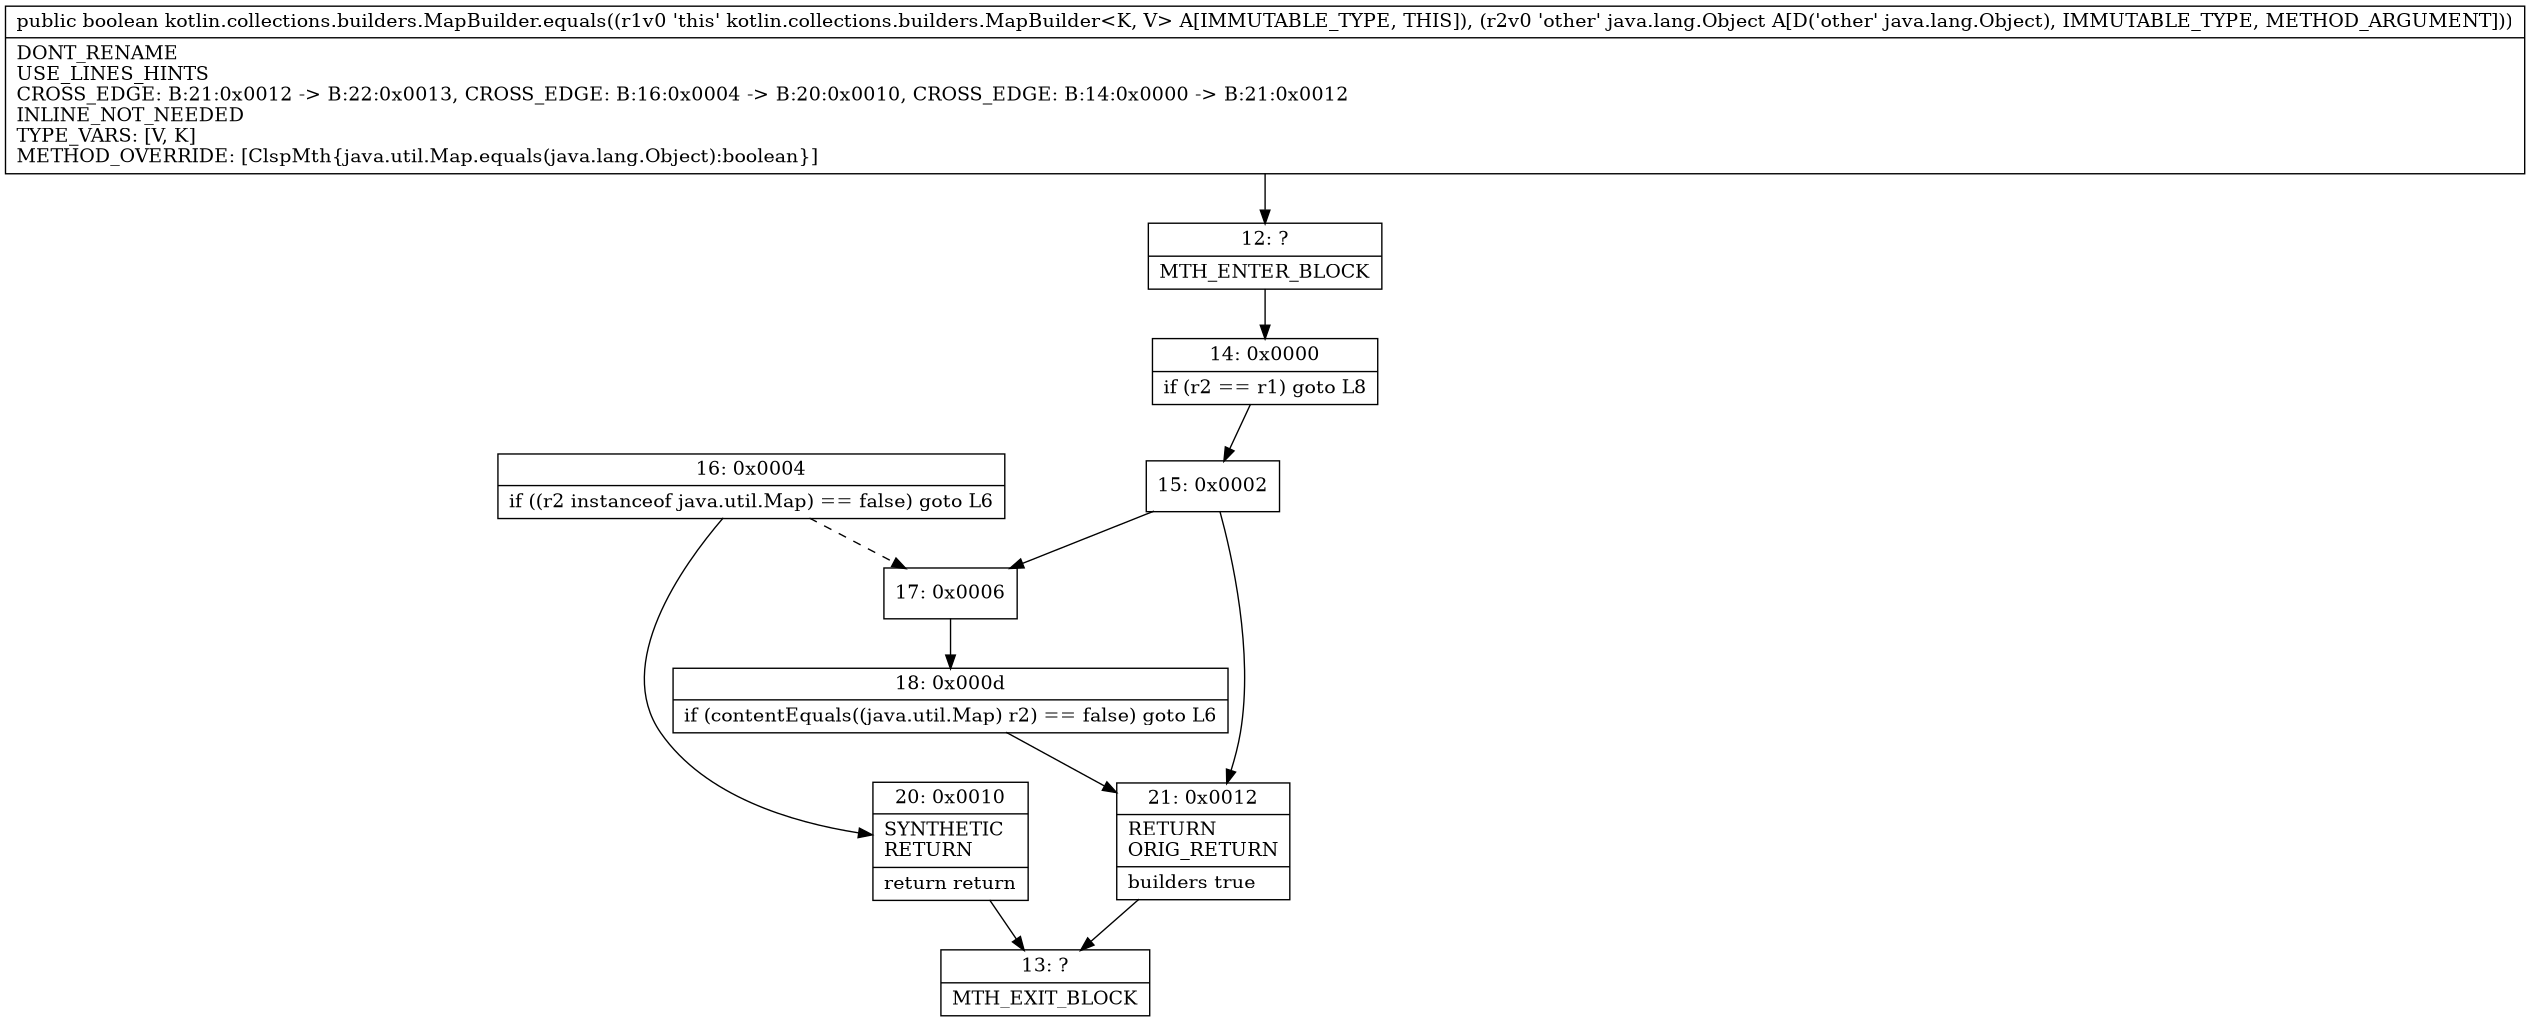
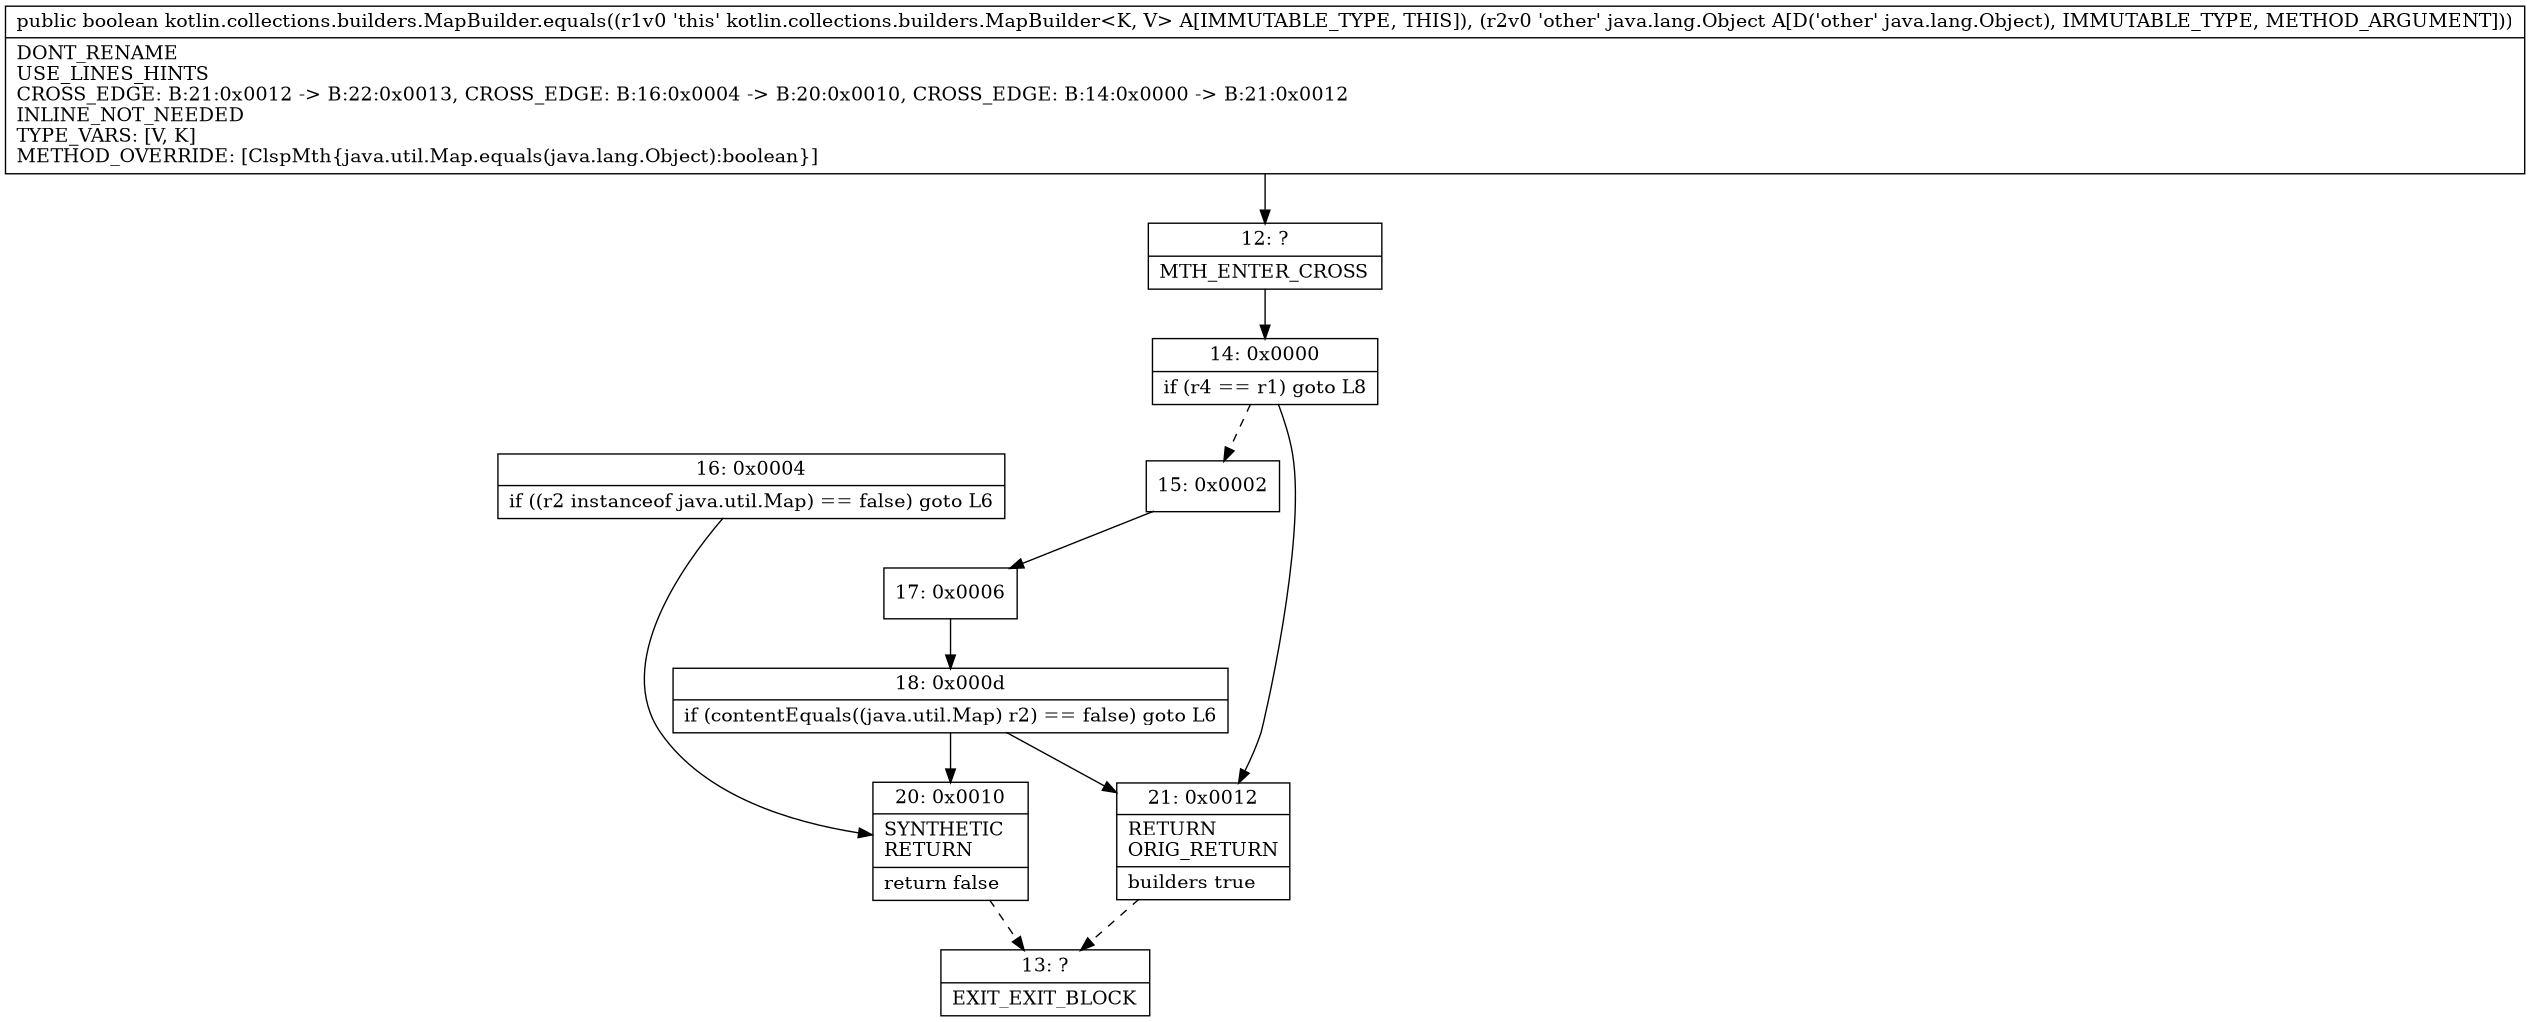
node "12: ?": text "MTH_ENTER_BLOCK" -> "MTH_ENTER_CROSS"
node "14: 0x0000": text "if (r2 == r1) goto L8" -> "if (r4 == r1) goto L8"
edge "14: 0x0000" -> "15: 0x0002": style solid -> dashed
edge "16: 0x0004" -> "17: 0x0006": removed
edge "15: 0x0002" -> "21: 0x0012": now "14: 0x0000" -> "21: 0x0012"
edge "18: 0x000d" -> "20: 0x0010": added
node "20: 0x0010": text "return return" -> "return false"
edge "20: 0x0010" -> "13: ?": style solid -> dashed
edge "21: 0x0012" -> "13: ?": style solid -> dashed
node "13: ?": text "MTH_EXIT_BLOCK" -> "EXIT_EXIT_BLOCK"
